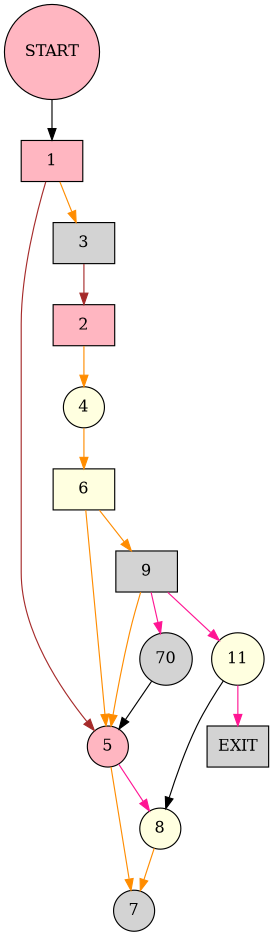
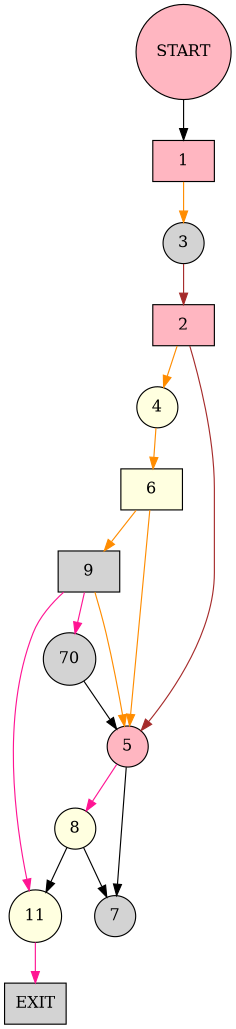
node "3": shape box -> circle
edge "1" -> "5": now "2" -> "5"
edge "11" -> "8": reversed
edge "5" -> "7": color darkorange -> black
edge "8" -> "7": color darkorange -> black
